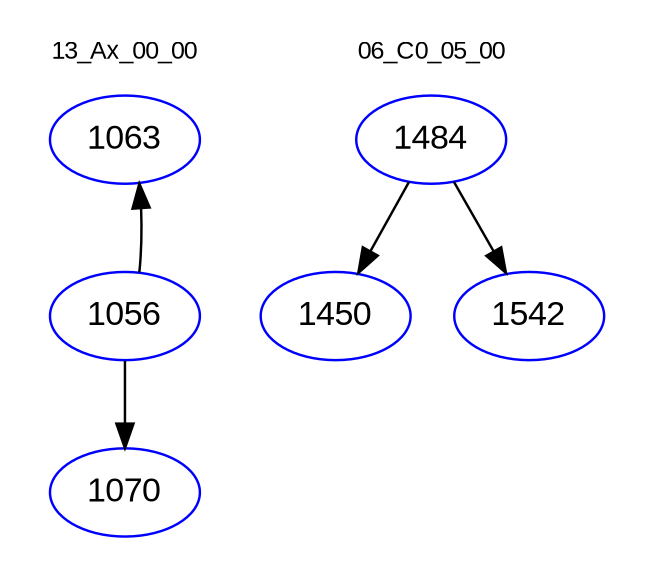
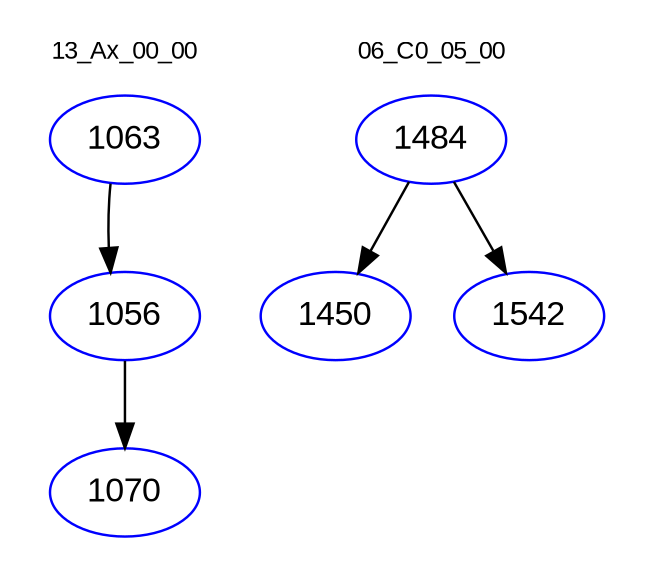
edge "1056" -> "1063": reversed
